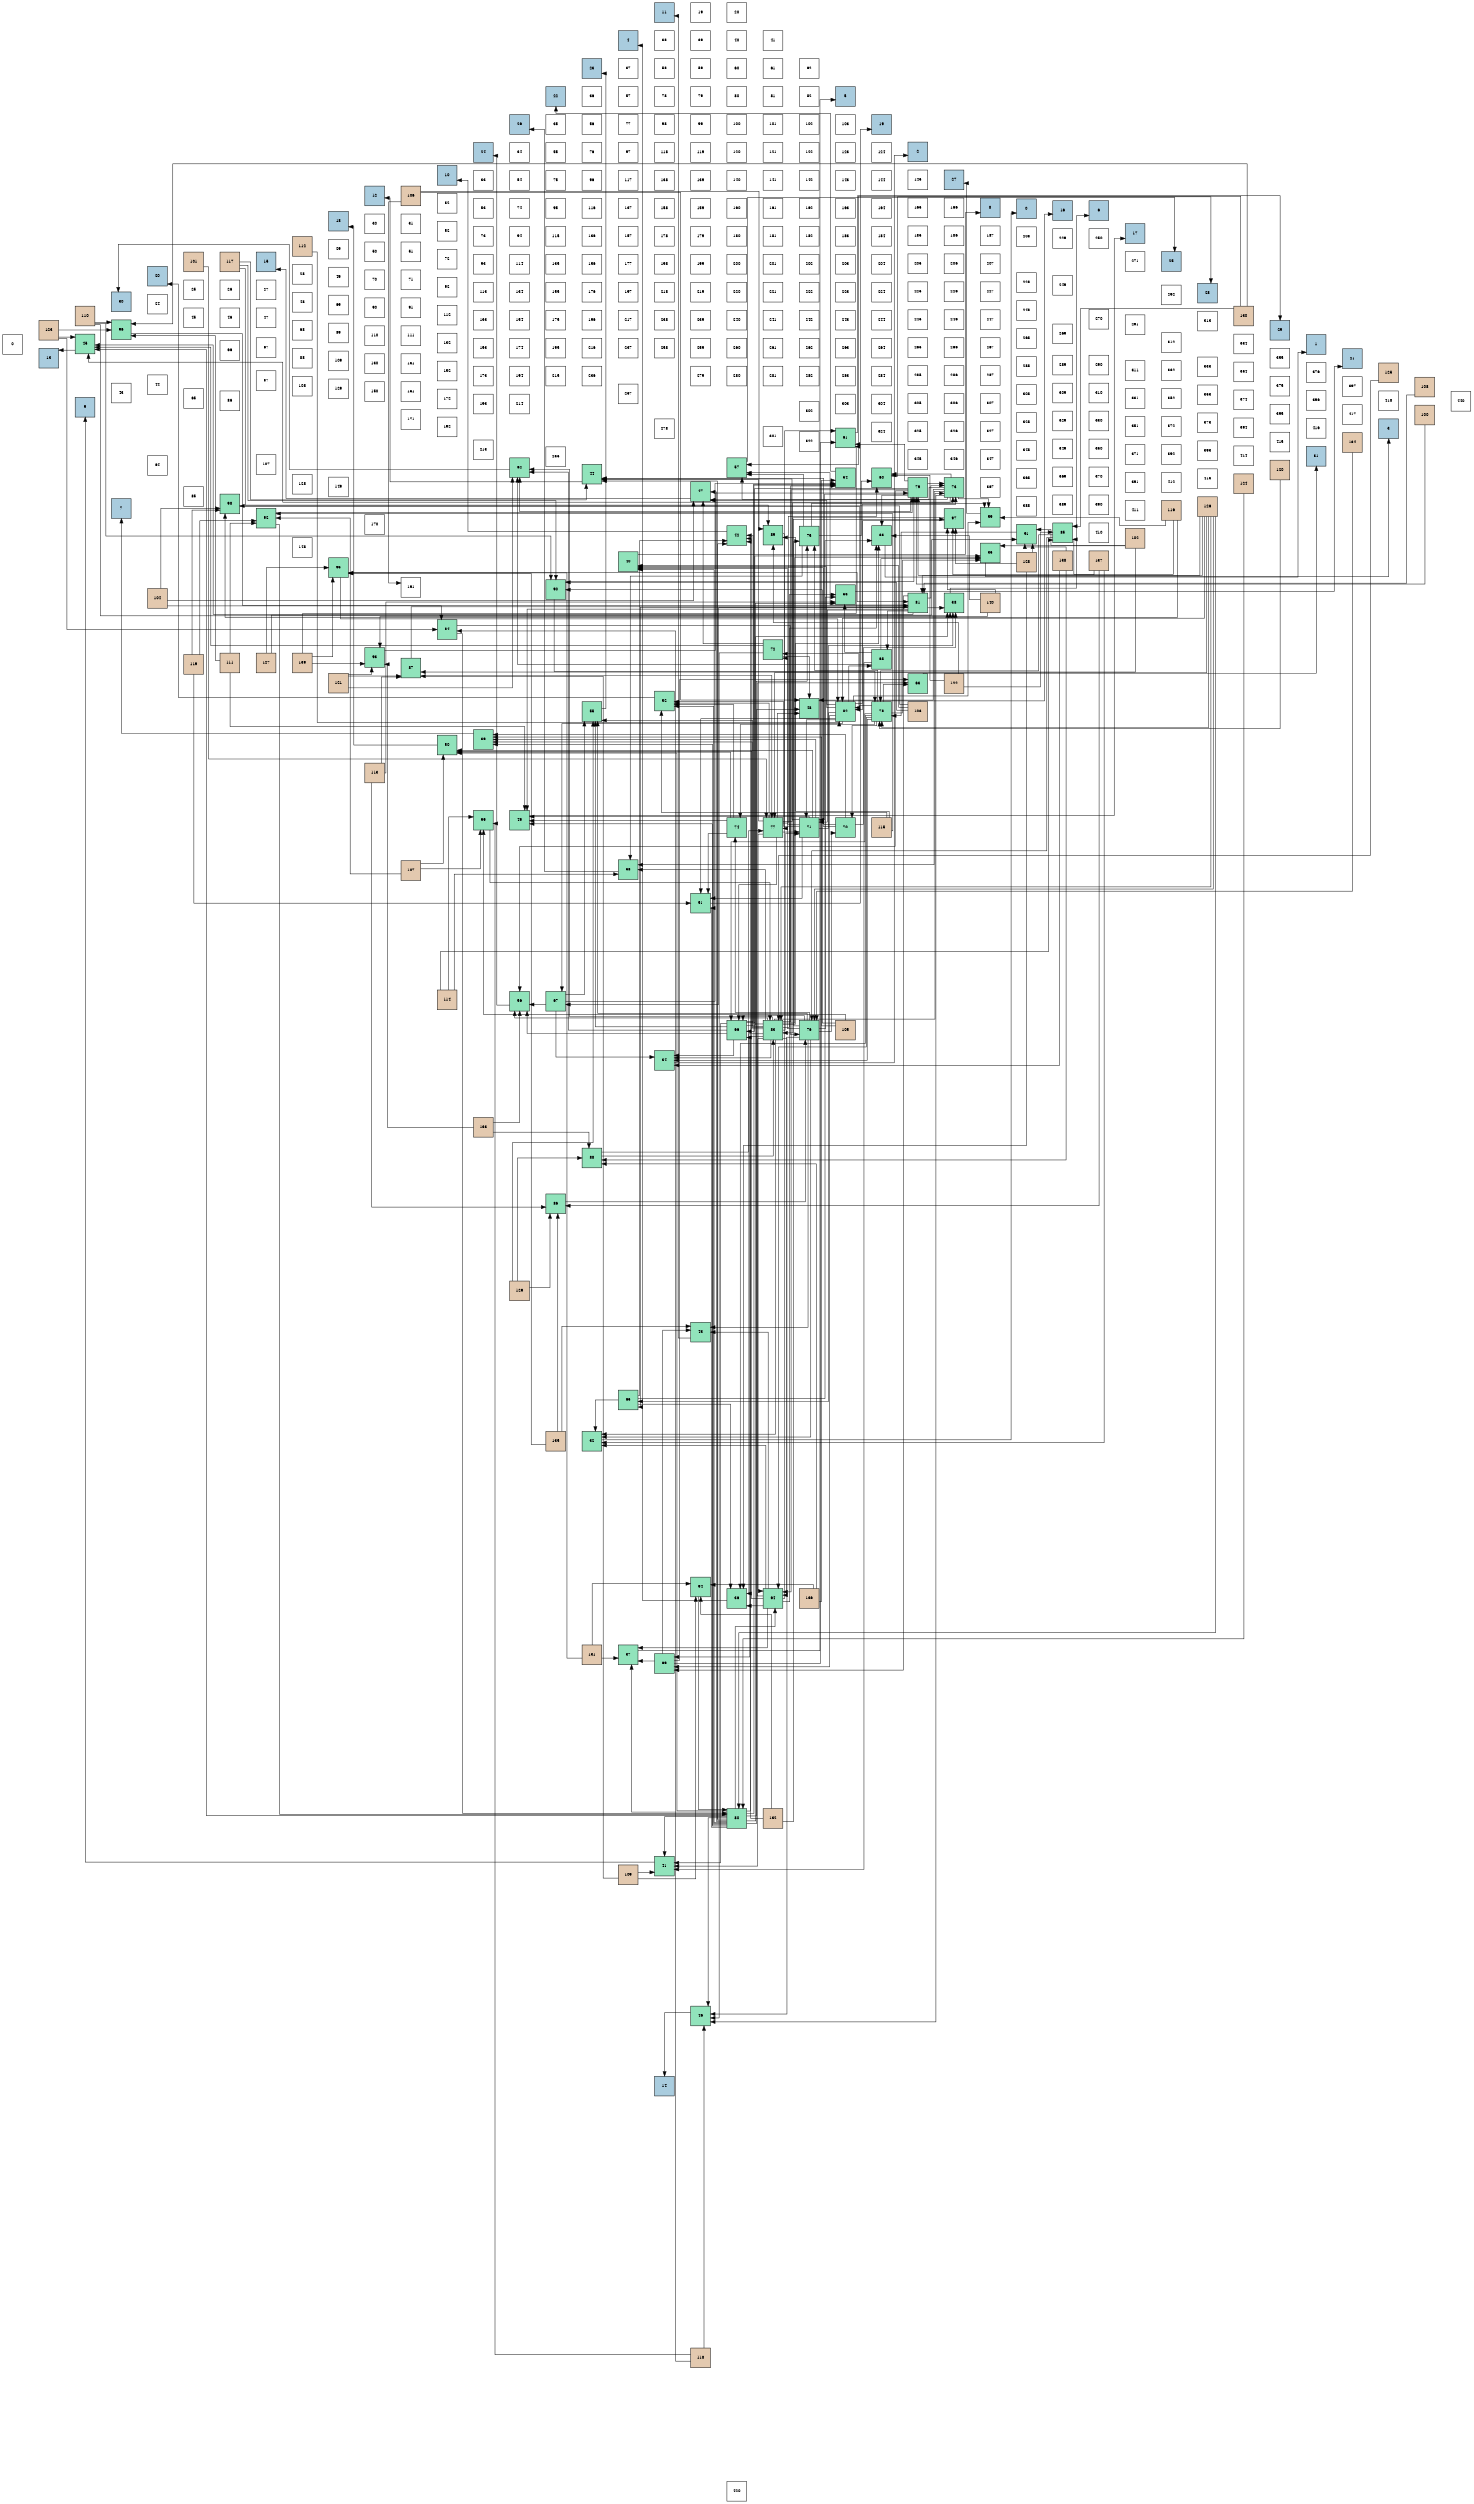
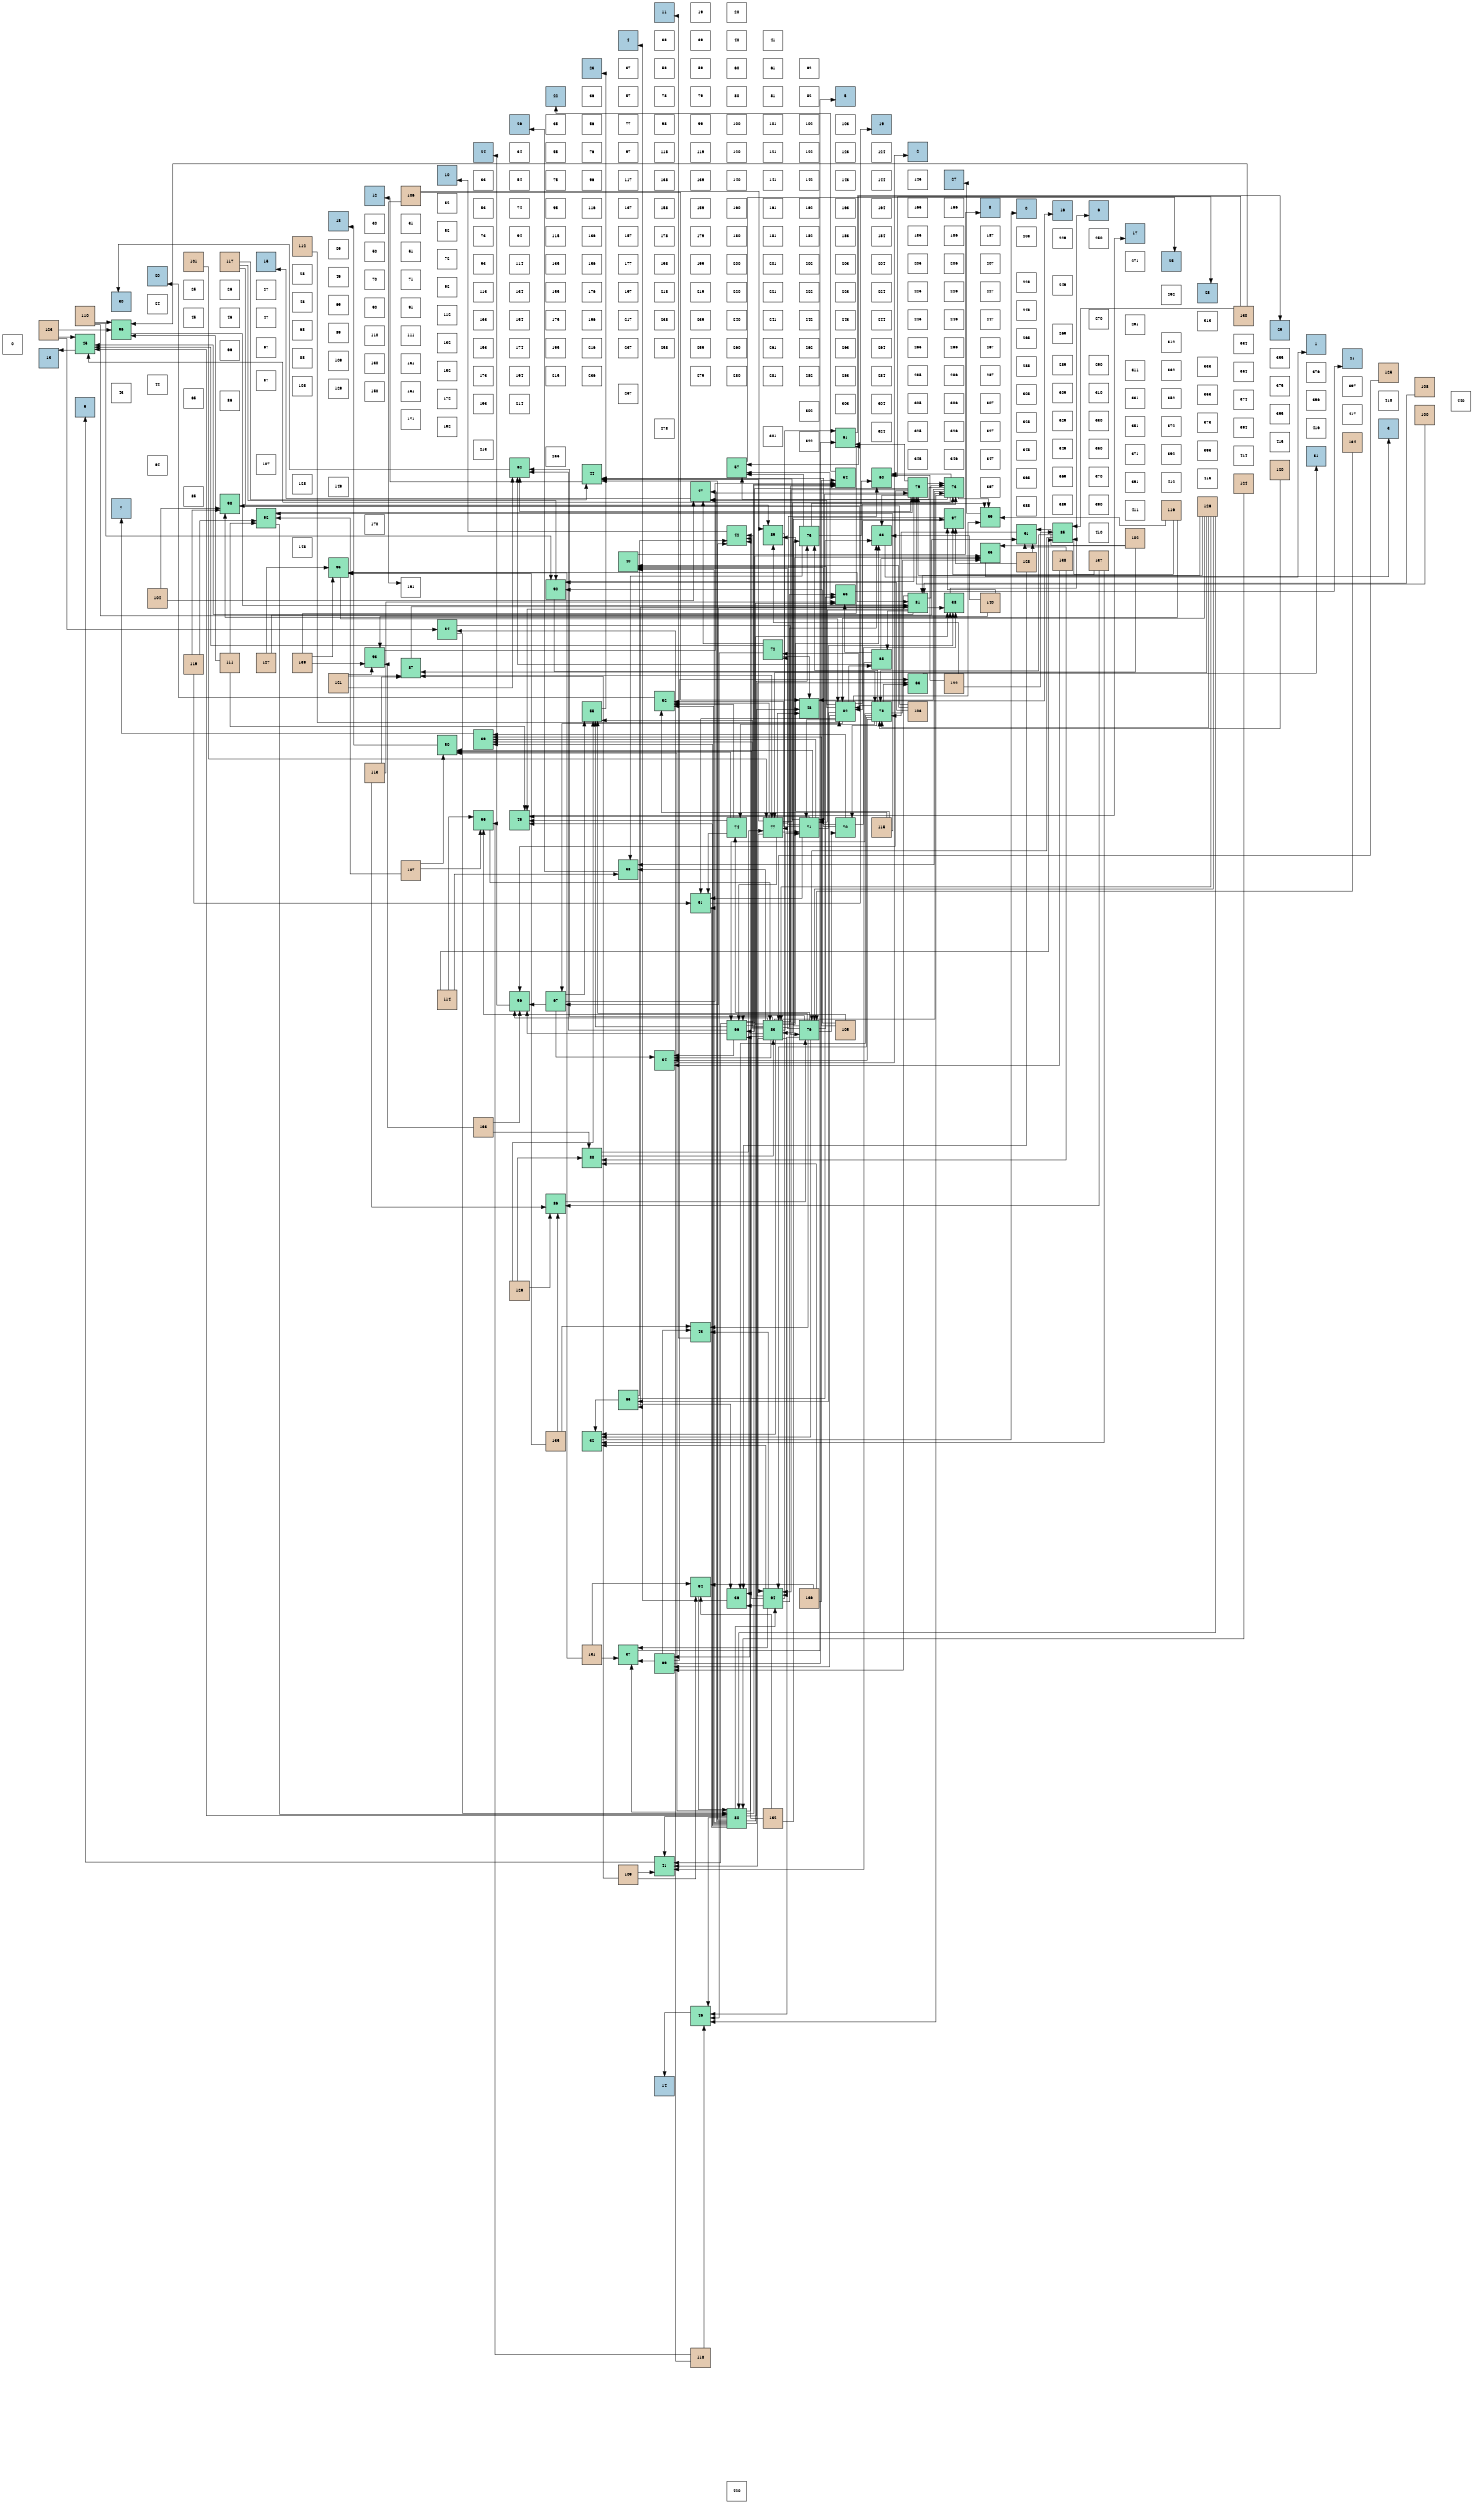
edge "104" -> "84": removed
